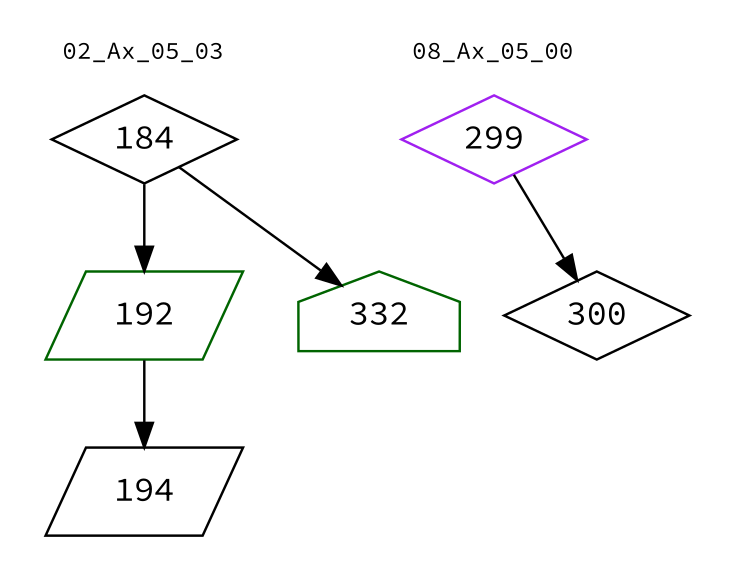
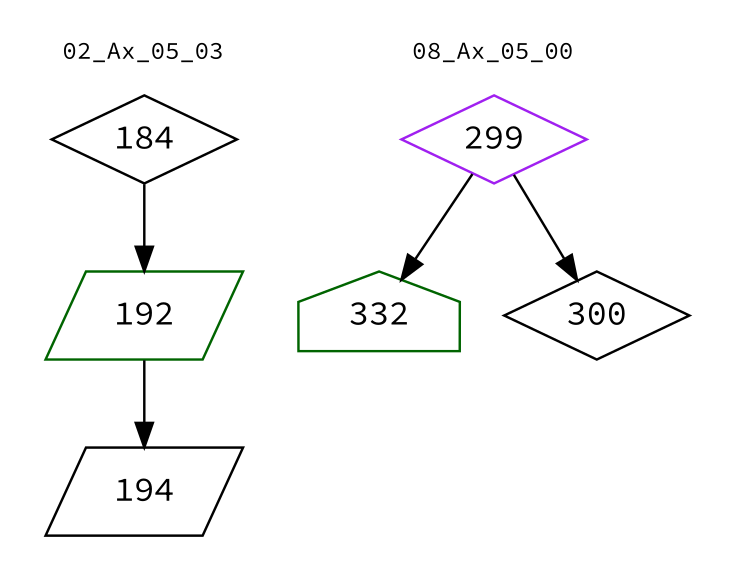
edge "184" -> "332": now "299" -> "332"
